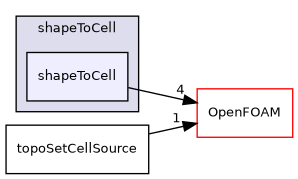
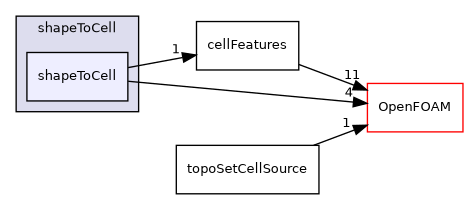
node "cellFeatures": added
